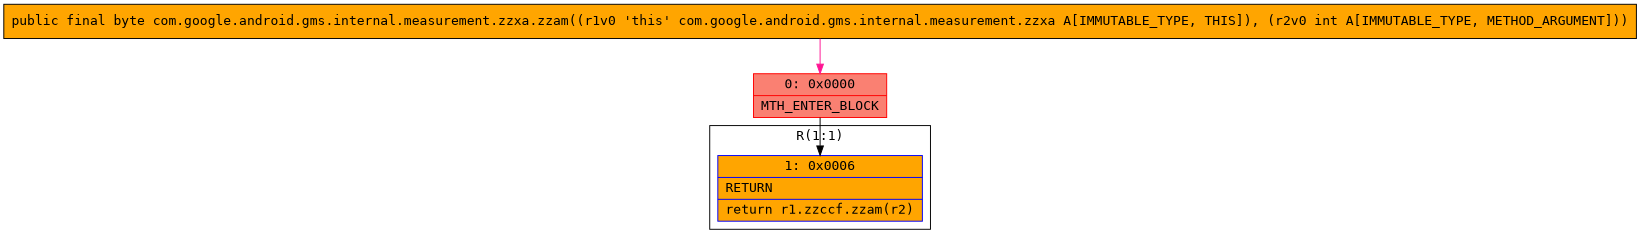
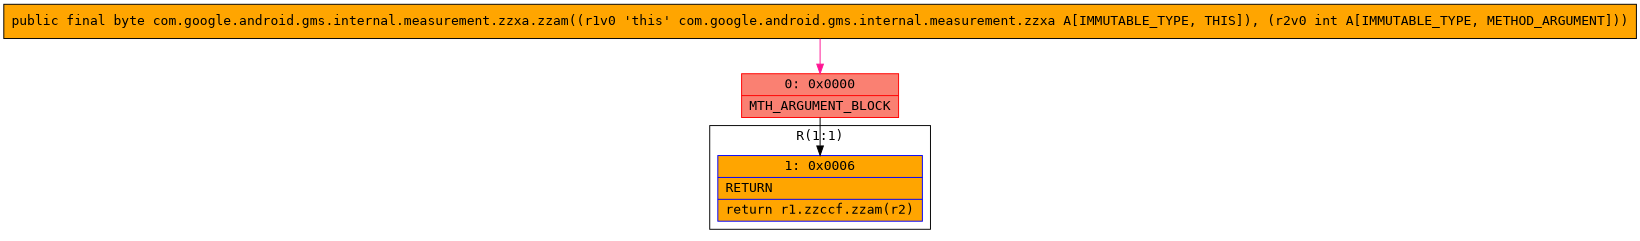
node "0: 0x0000": text "MTH_ENTER_BLOCK" -> "MTH_ARGUMENT_BLOCK"
